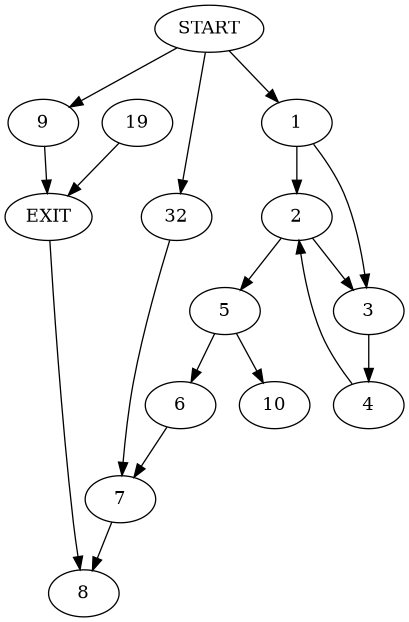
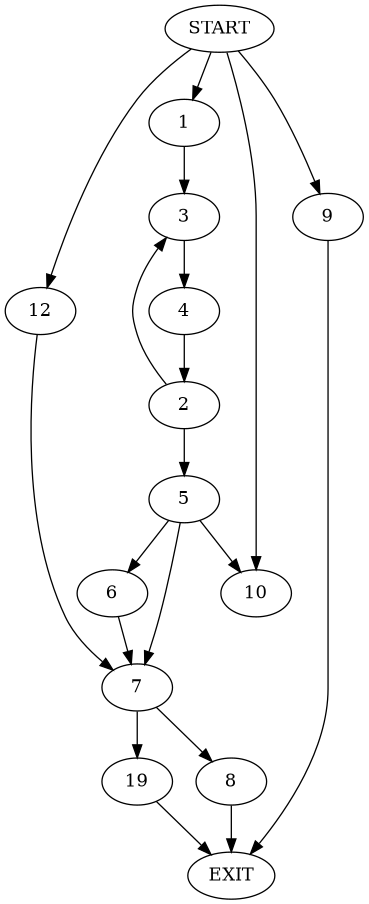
edge "1" -> "2": removed
node "32": label "32" -> "12"
edge "START" -> "10": added
edge "EXIT" -> "8": reversed
edge "5" -> "7": added
edge "7" -> "19": added
